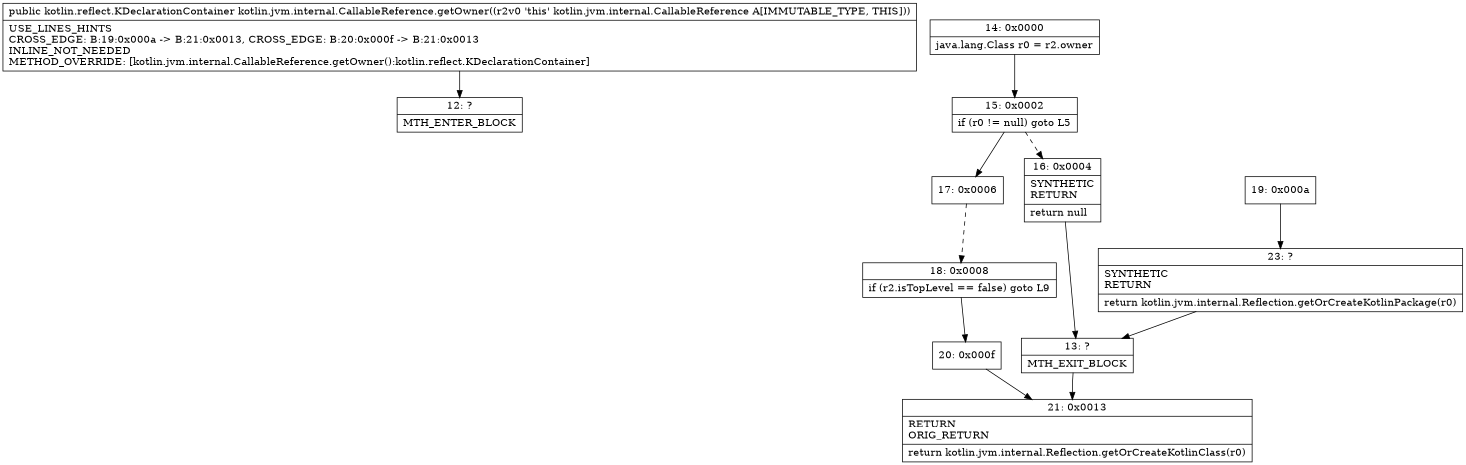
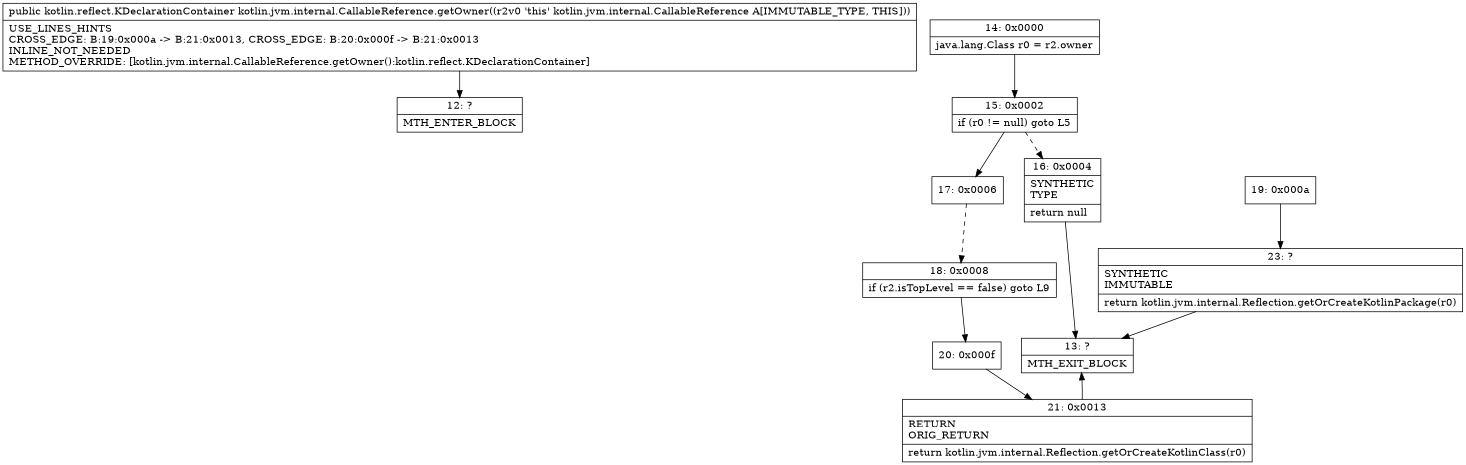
node "16: 0x0004": text "RETURN" -> "TYPE"
node "23: ?": text "RETURN" -> "IMMUTABLE"
edge "13: ?" -> "21: 0x0013": reversed
